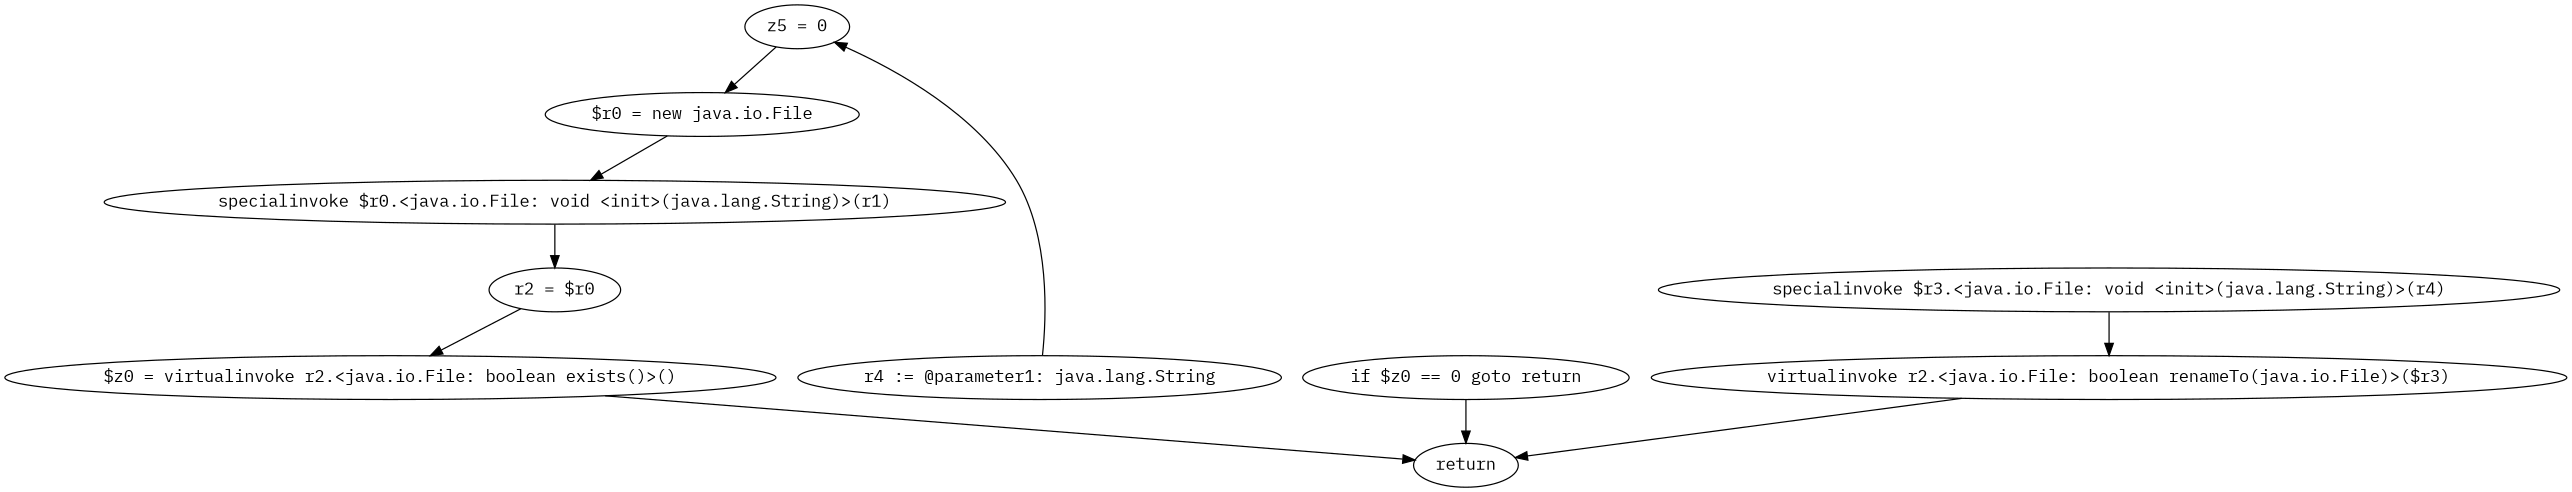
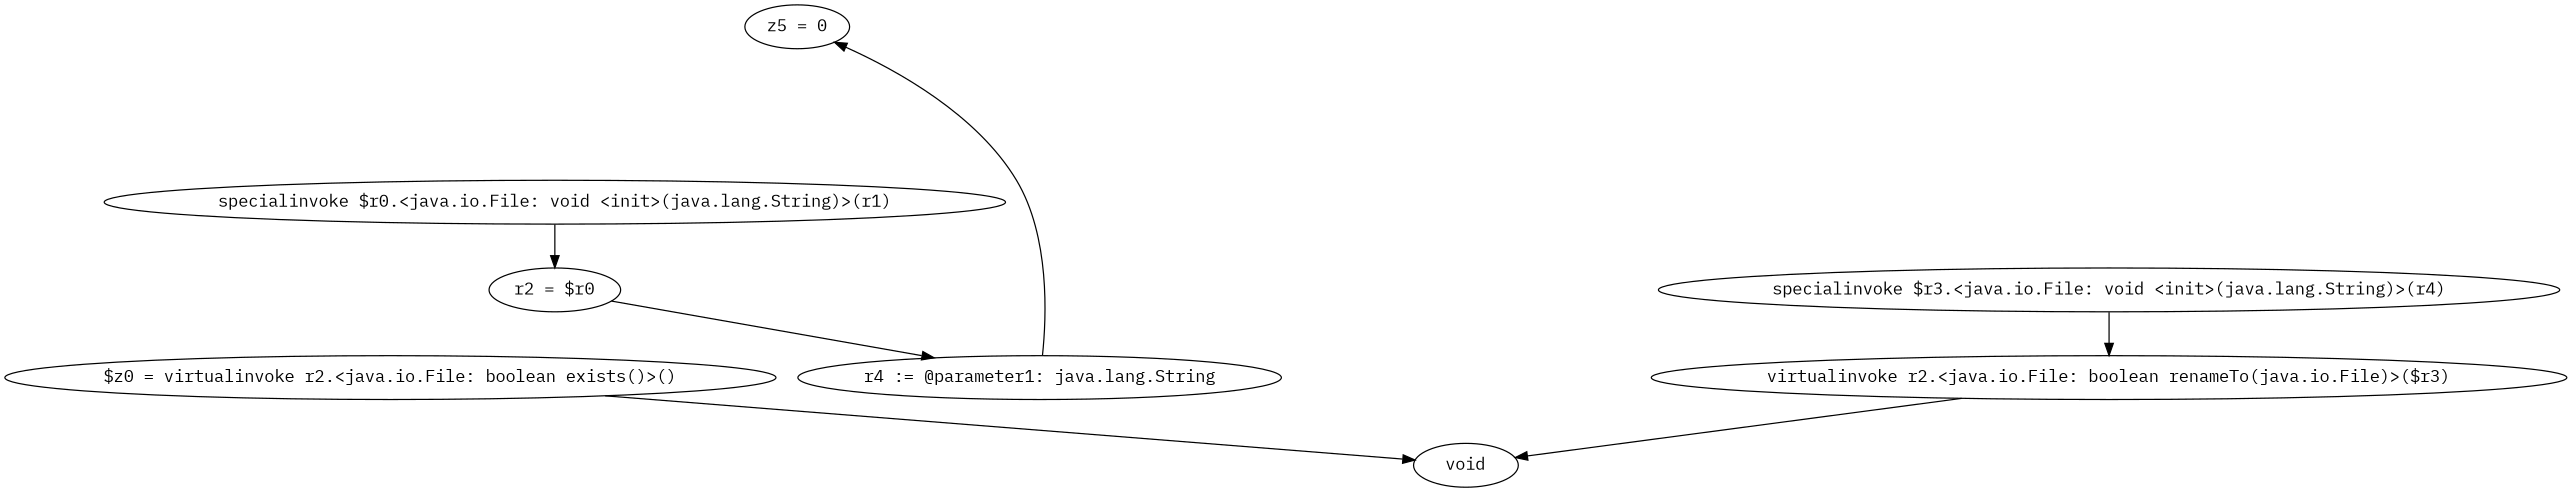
node "$r0 = new java.io.File": removed
edge "r2 = $r0" -> "$z0 = virtualinvoke r2.<java.io.File: boolean exists()>()": now "r2 = $r0" -> "r4 := @parameter1: java.lang.String"
node "if $z0 == 0 goto return": removed
node "return": label "return" -> "void"
